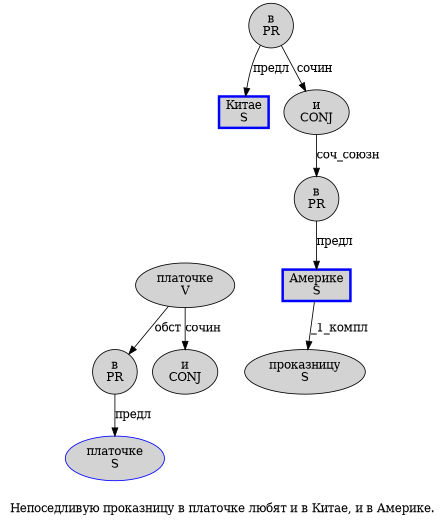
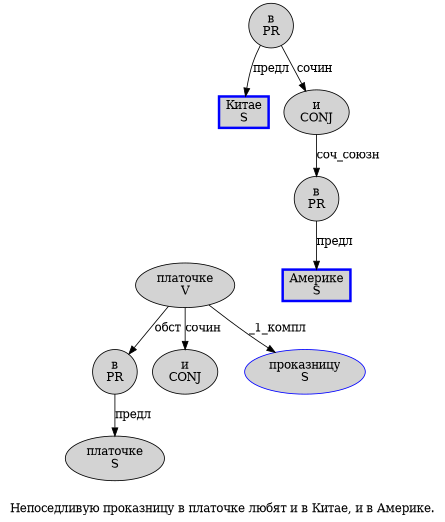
edge "Америке S" -> "проказницу S": now "платочке V" -> "проказницу S"
node "проказницу S": color black -> blue
node "платочке S": color blue -> black
